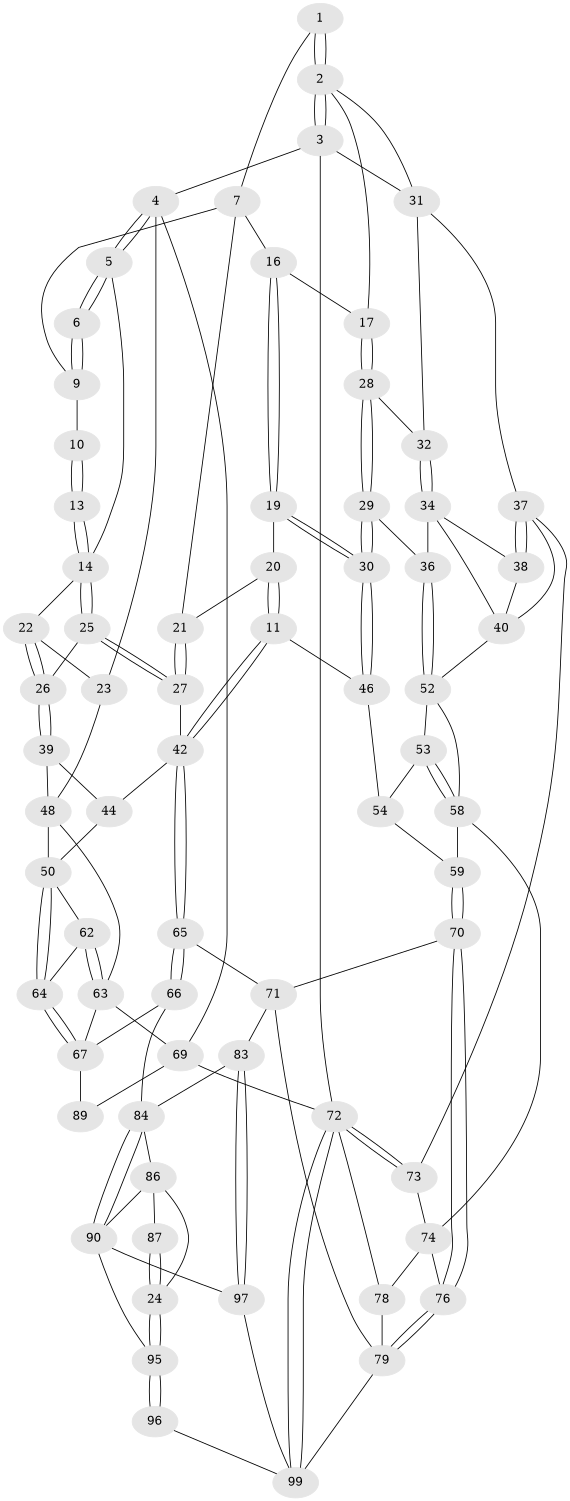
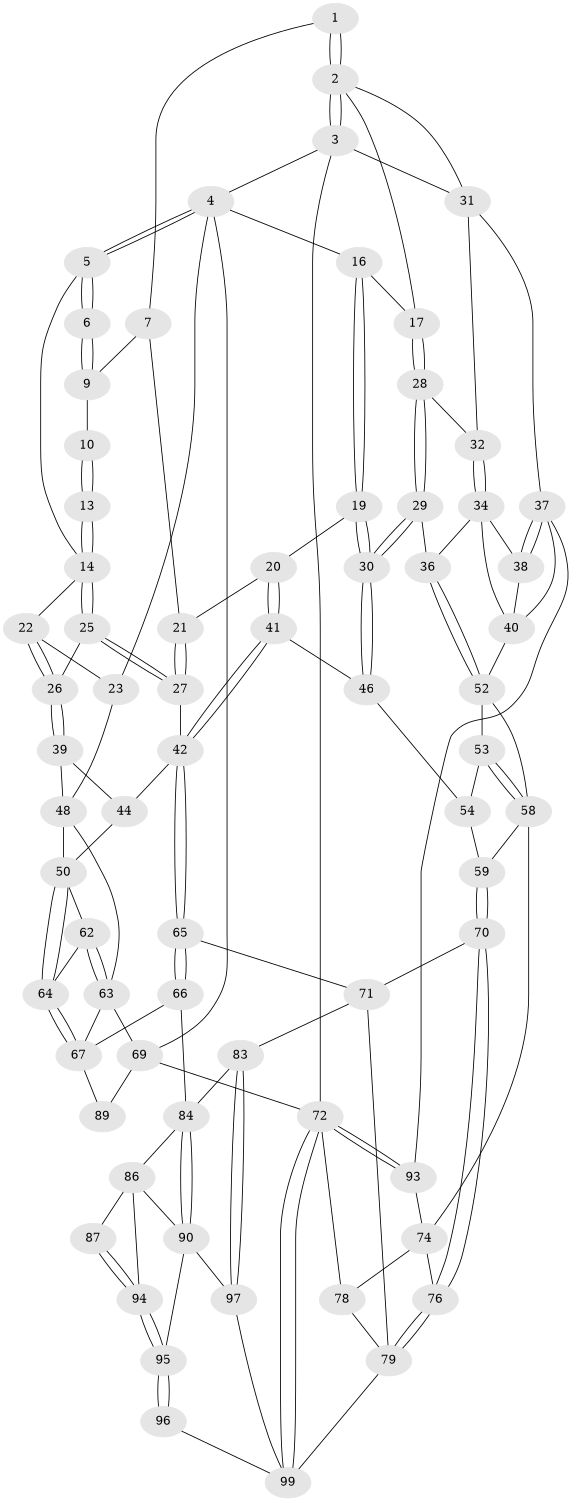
edge "7" -- "16": now "4" -- "16"
node "11": label "11" -> "41"
node "73": label "73" -> "93"
node "24": label "24" -> "94"
